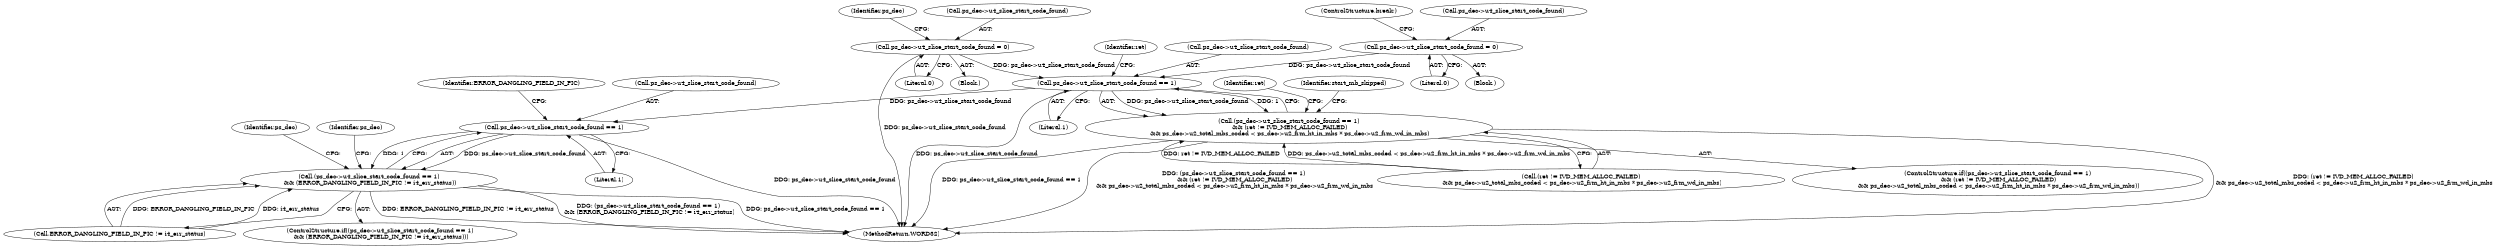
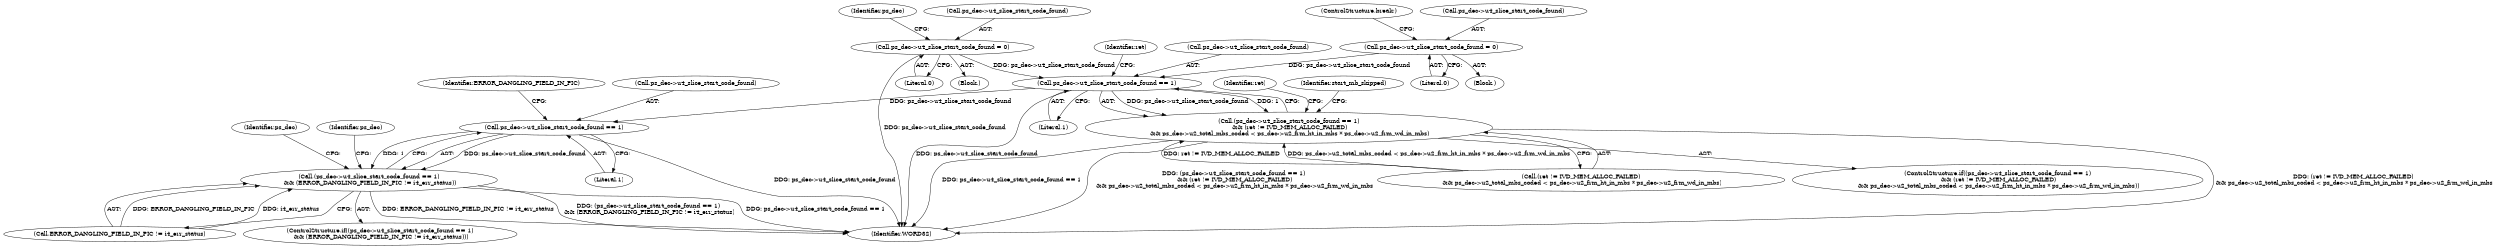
node "(MethodReturn,WORD32)": label "(MethodReturn,WORD32)" -> "(Identifier,WORD32)"
